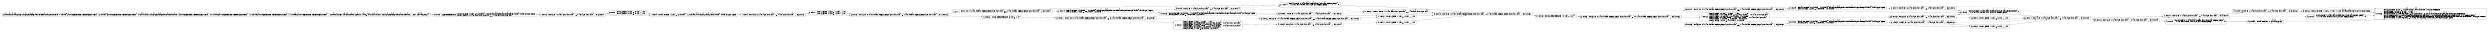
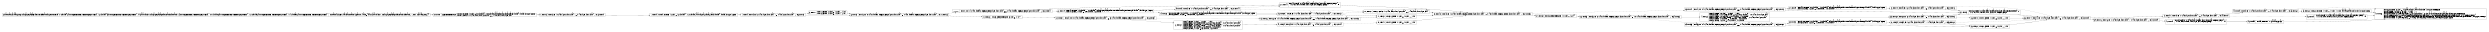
node "2: 0x0007": removed
